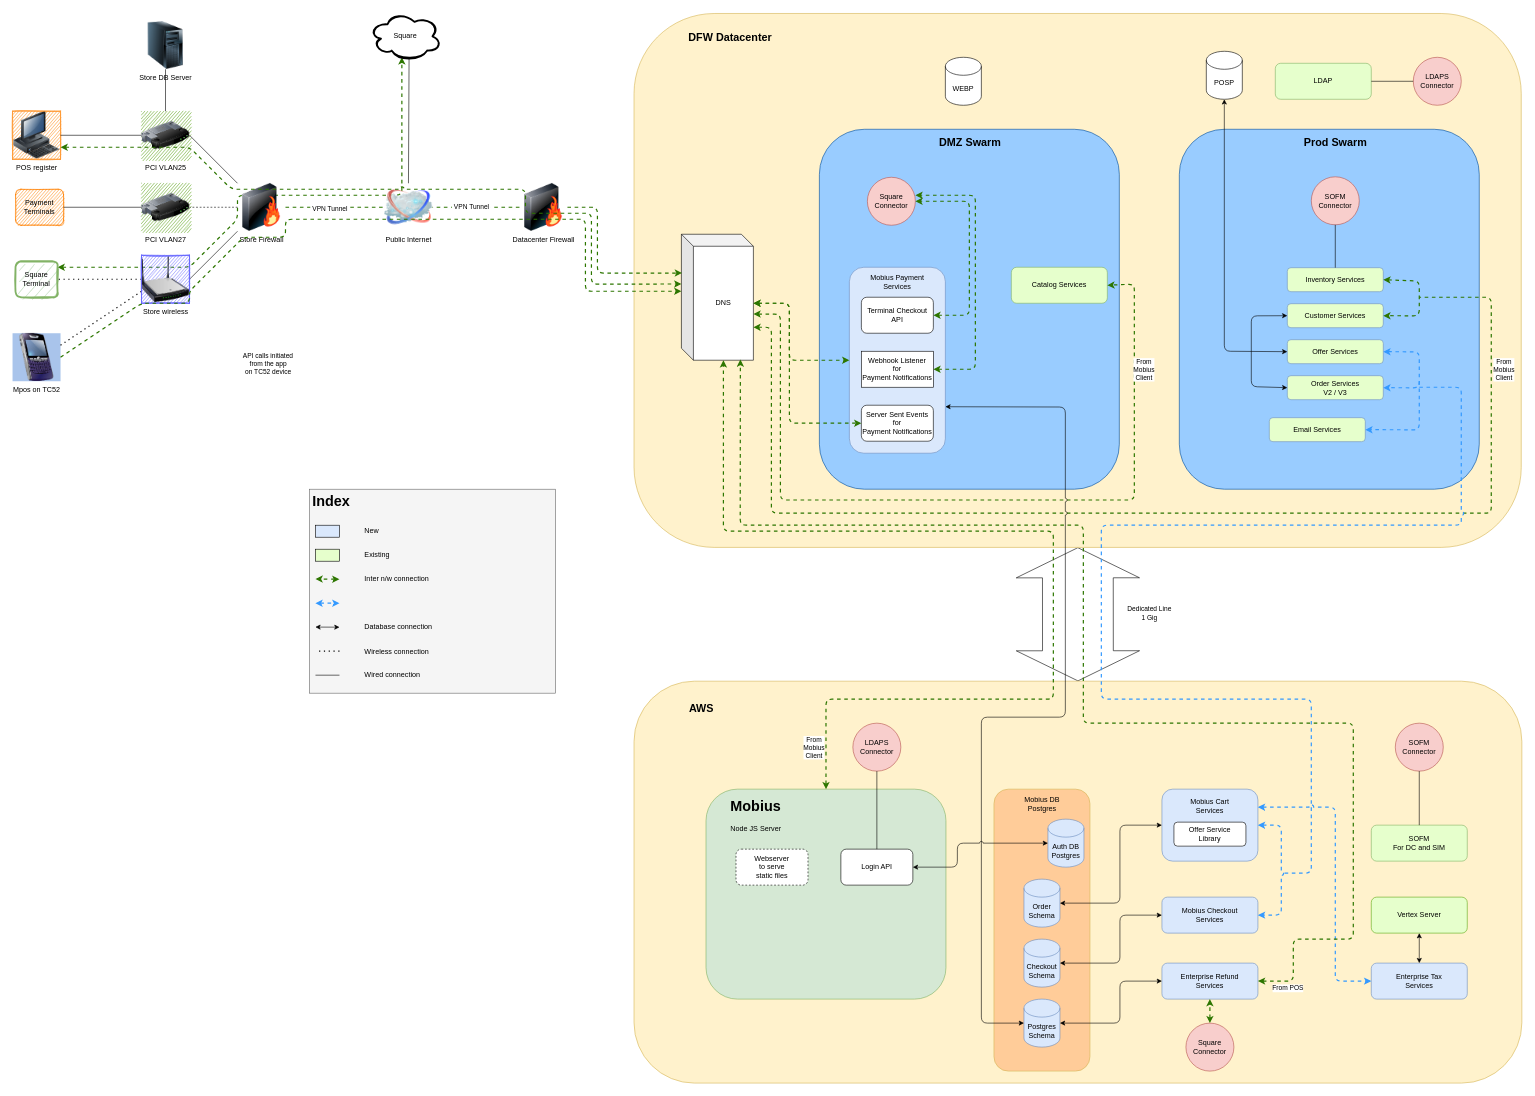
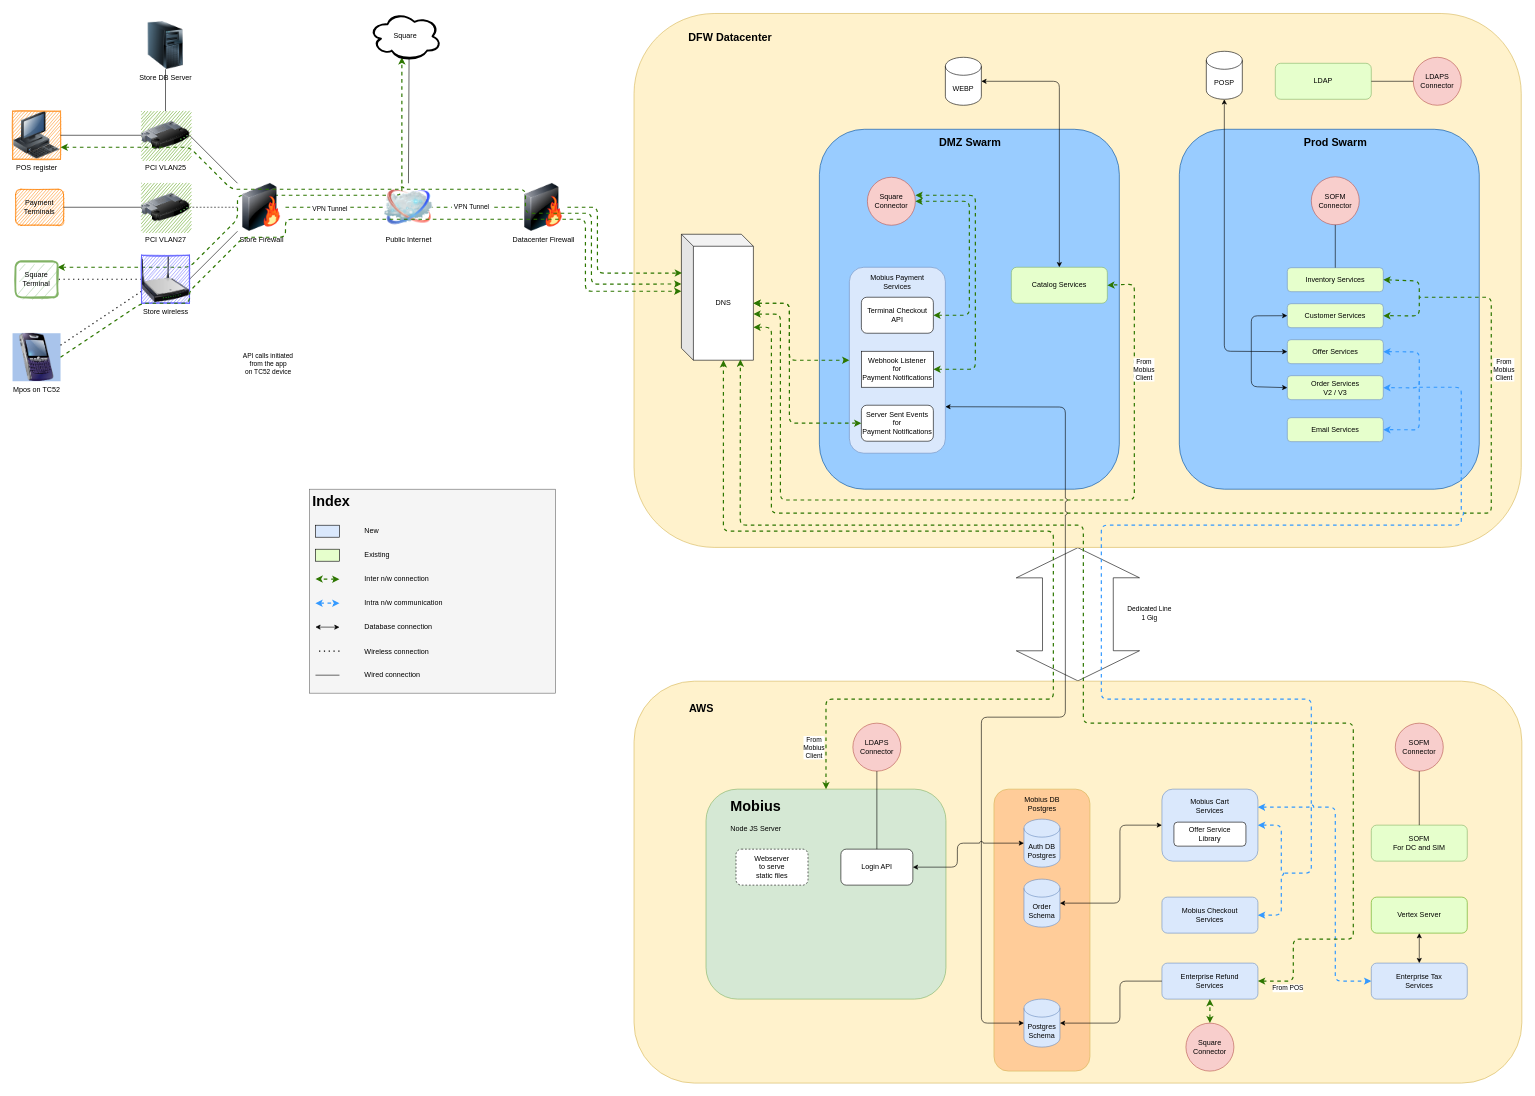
edge "WEBP" -- "Catalog Services": added
node "Email Services": moved (1317, 430) -> (1335, 430)
node "Intra n/w communication": added
node "Auth DB Postgres": moved (1066, 843) -> (1042, 843)
edge "Mobius Checkout Services" -- "Checkout Schema": removed
node "Checkout Schema": removed
edge "Enterprise Refund Services" -- "Postgres Schema": arrowhead classic -> none
